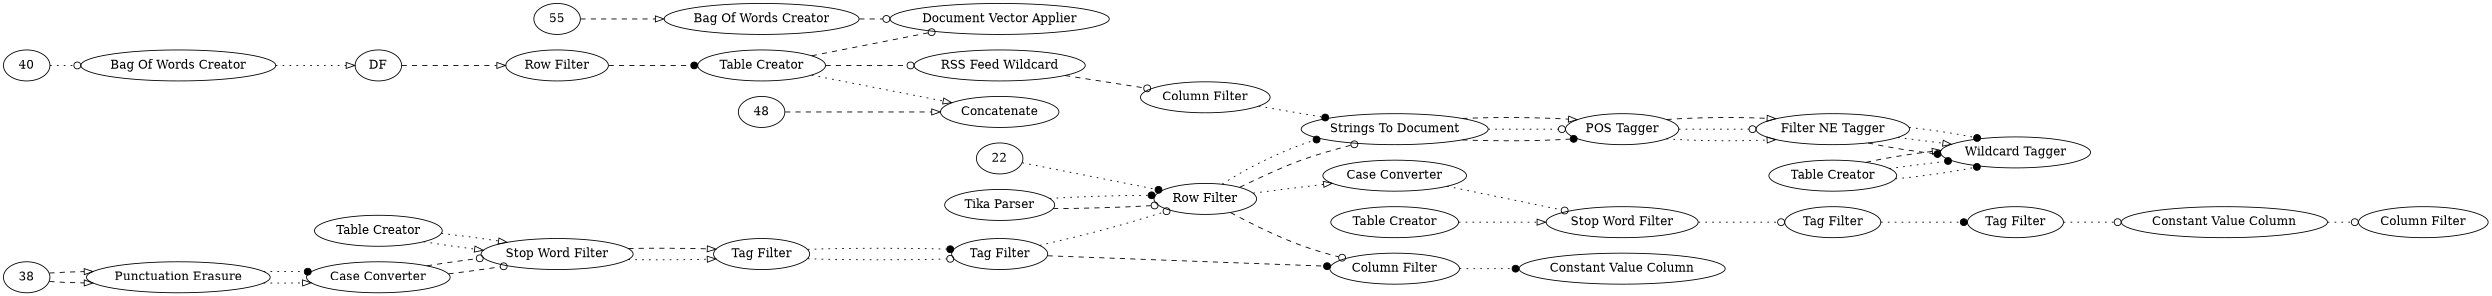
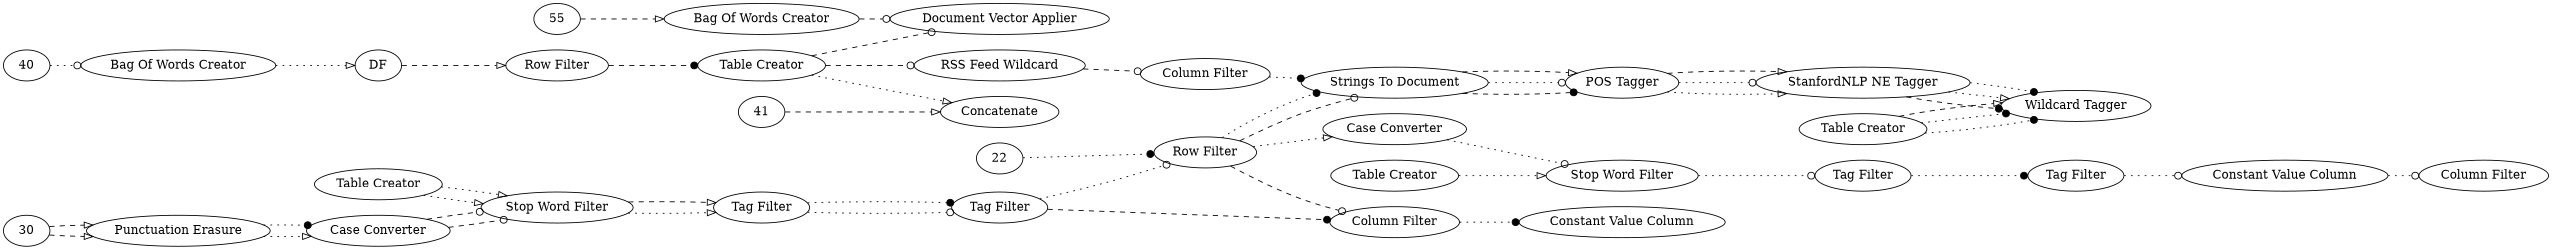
node "48": label "48" -> "41"
node "Filter NE Tagger": label "Filter NE Tagger" -> "StanfordNLP NE Tagger"
node "Tika Parser": removed
node "38": label "38" -> "30"
